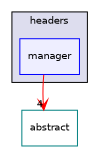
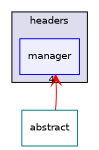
edge "manager" -> "abstract": reversed
